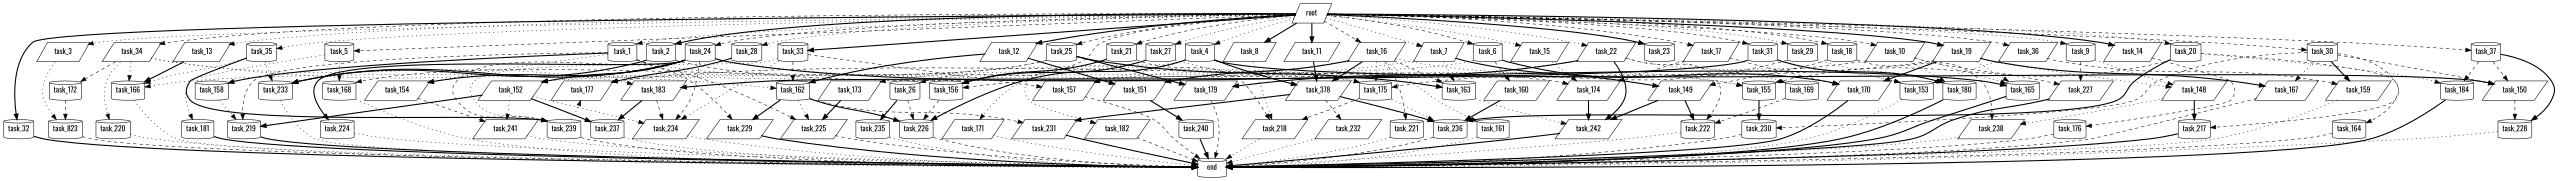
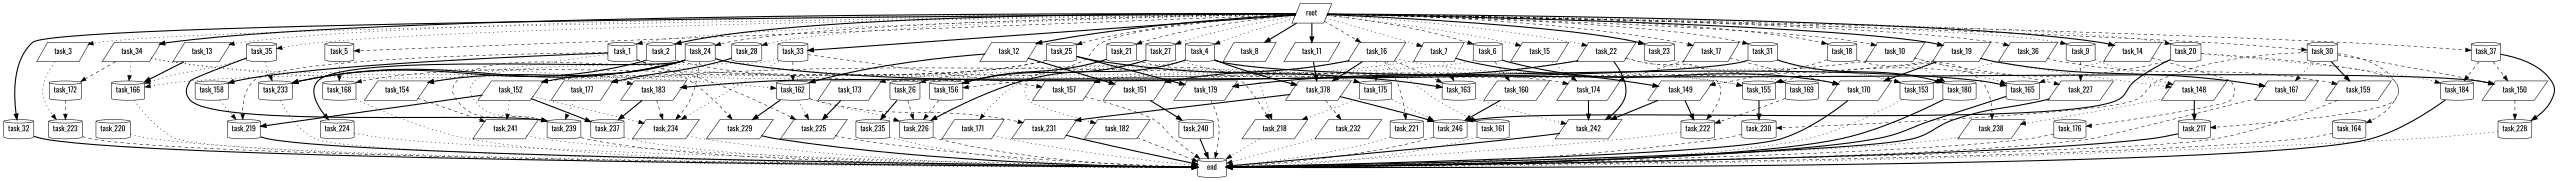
edge "root" -> "task_34": style dashed -> bold
node "task_29": removed
edge "task_19" -> "task_165": now "task_14" -> "task_165"
edge "task_25" -> "task_152": style dotted -> dashed
edge "task_34" -> "task_220": removed
edge "task_175" -> "task_218": style dashed -> dotted
edge "task_162" -> "task_226": style bold -> dotted
edge "task_239" -> "task_177": reversed
node "task_823": label "task_823" -> "task_223"
node "task_181": removed
node "task_236": label "task_236" -> "task_246"
edge "task_159" -> "end": style dotted -> dashed
